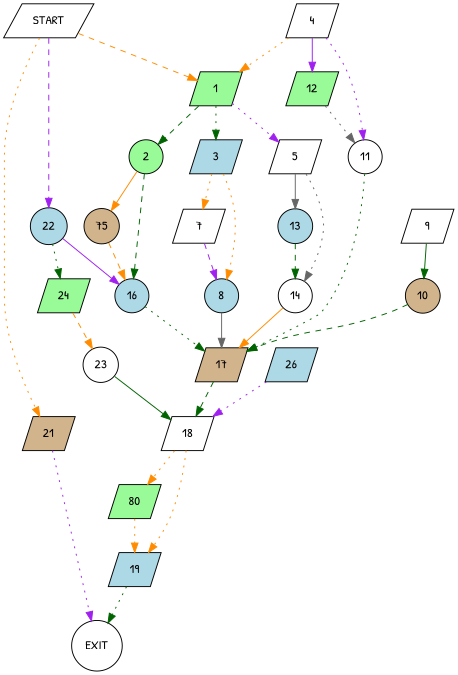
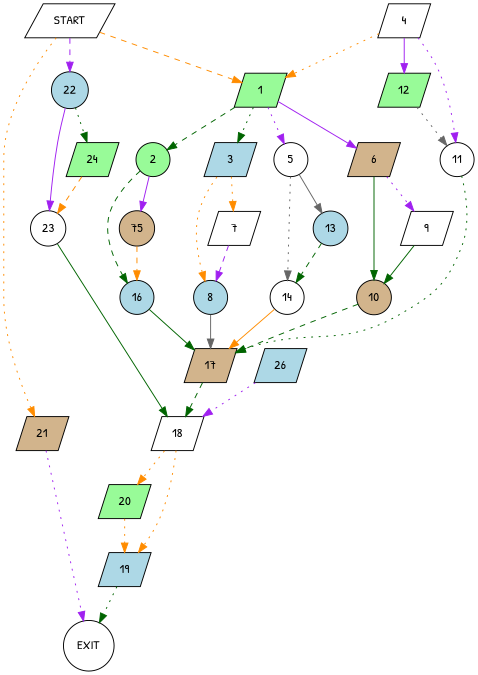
node "5": shape parallelogram -> circle
node "6": added
edge "2" -> "75": color darkorange -> purple
edge "22" -> "16": now "22" -> "23"
edge "16" -> "17": style dotted -> solid
node "80": label "80" -> "20"
